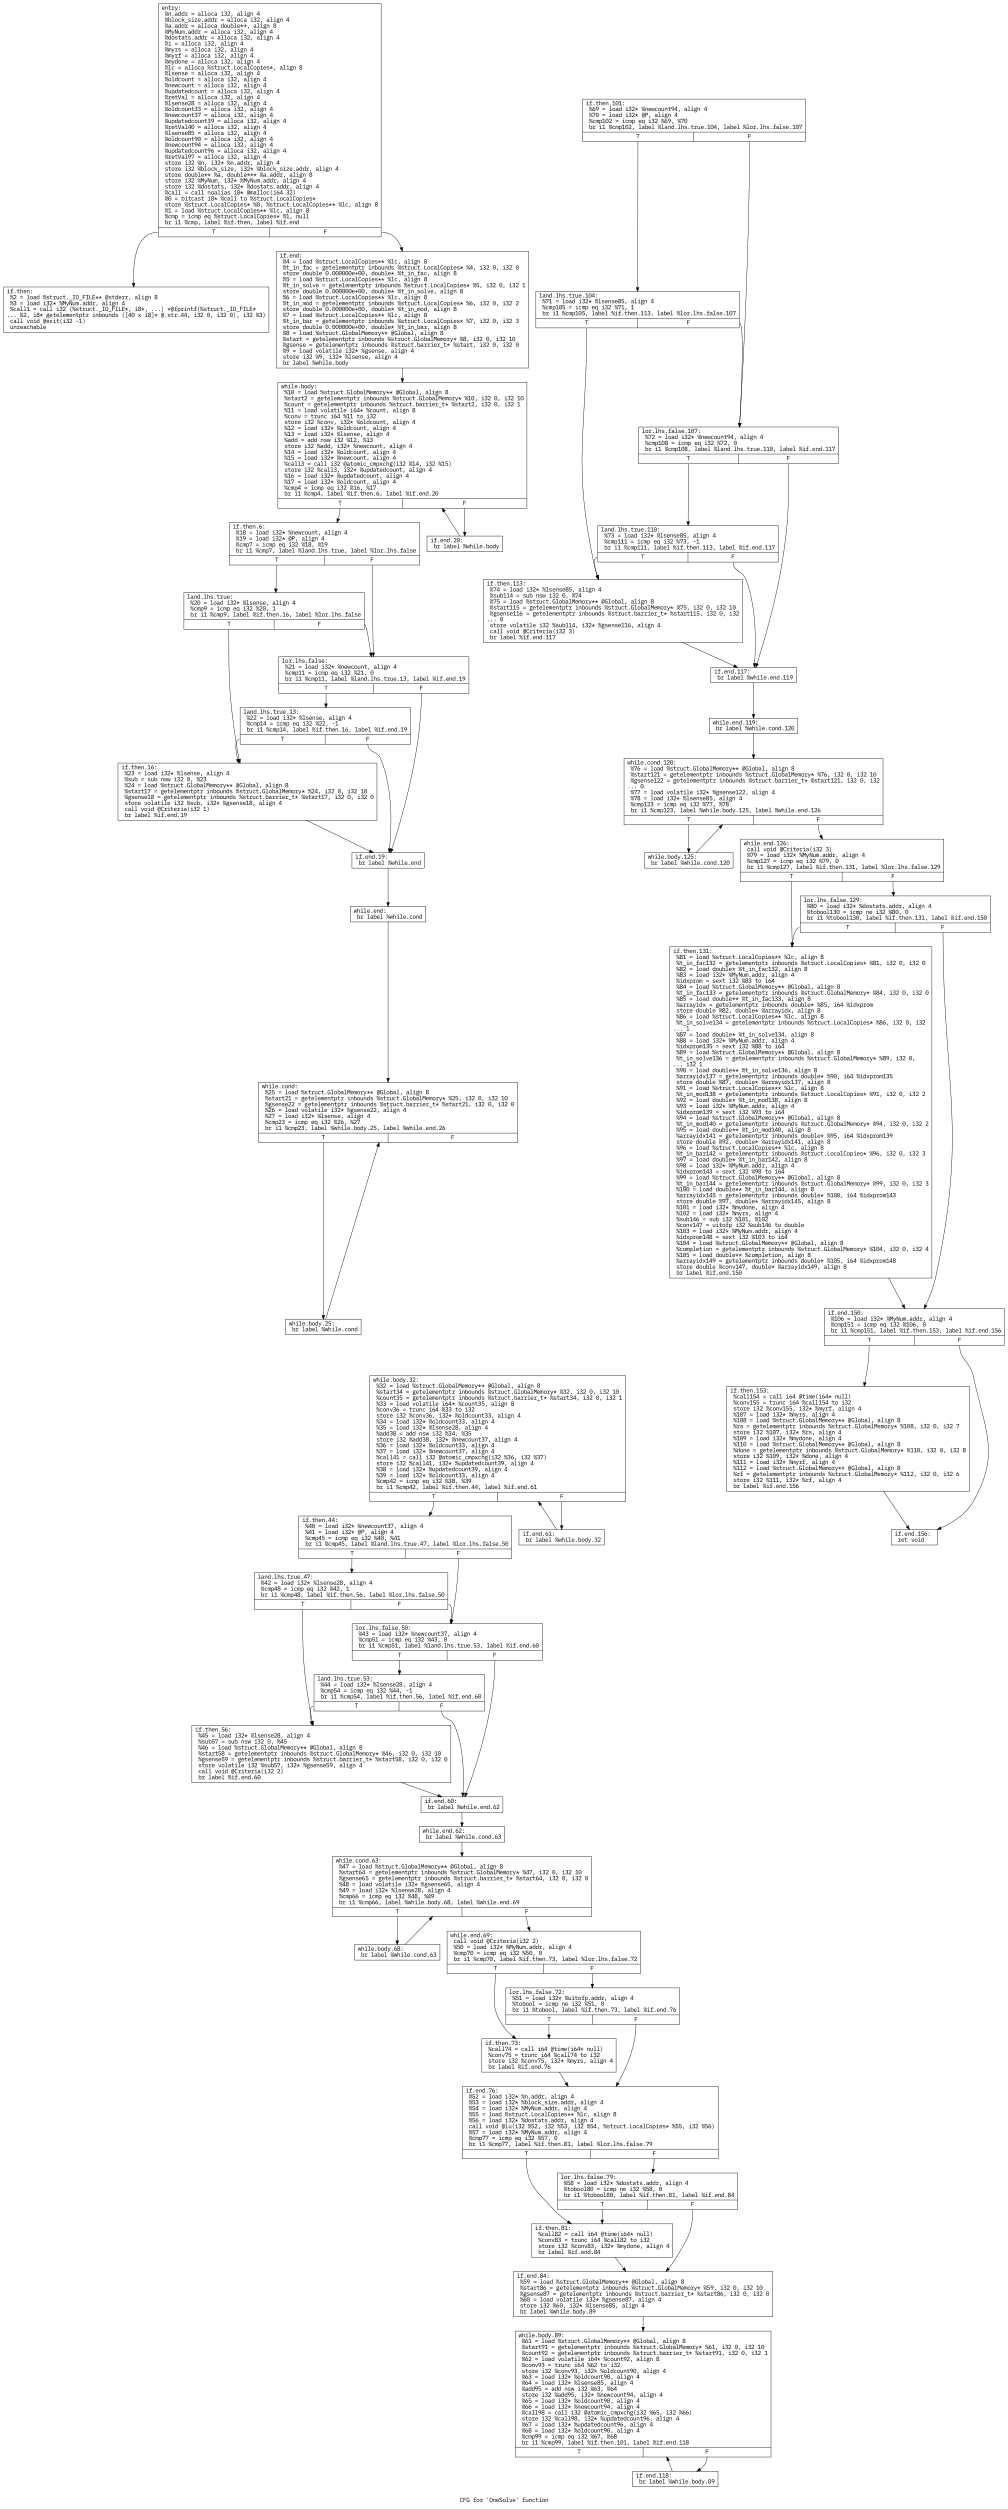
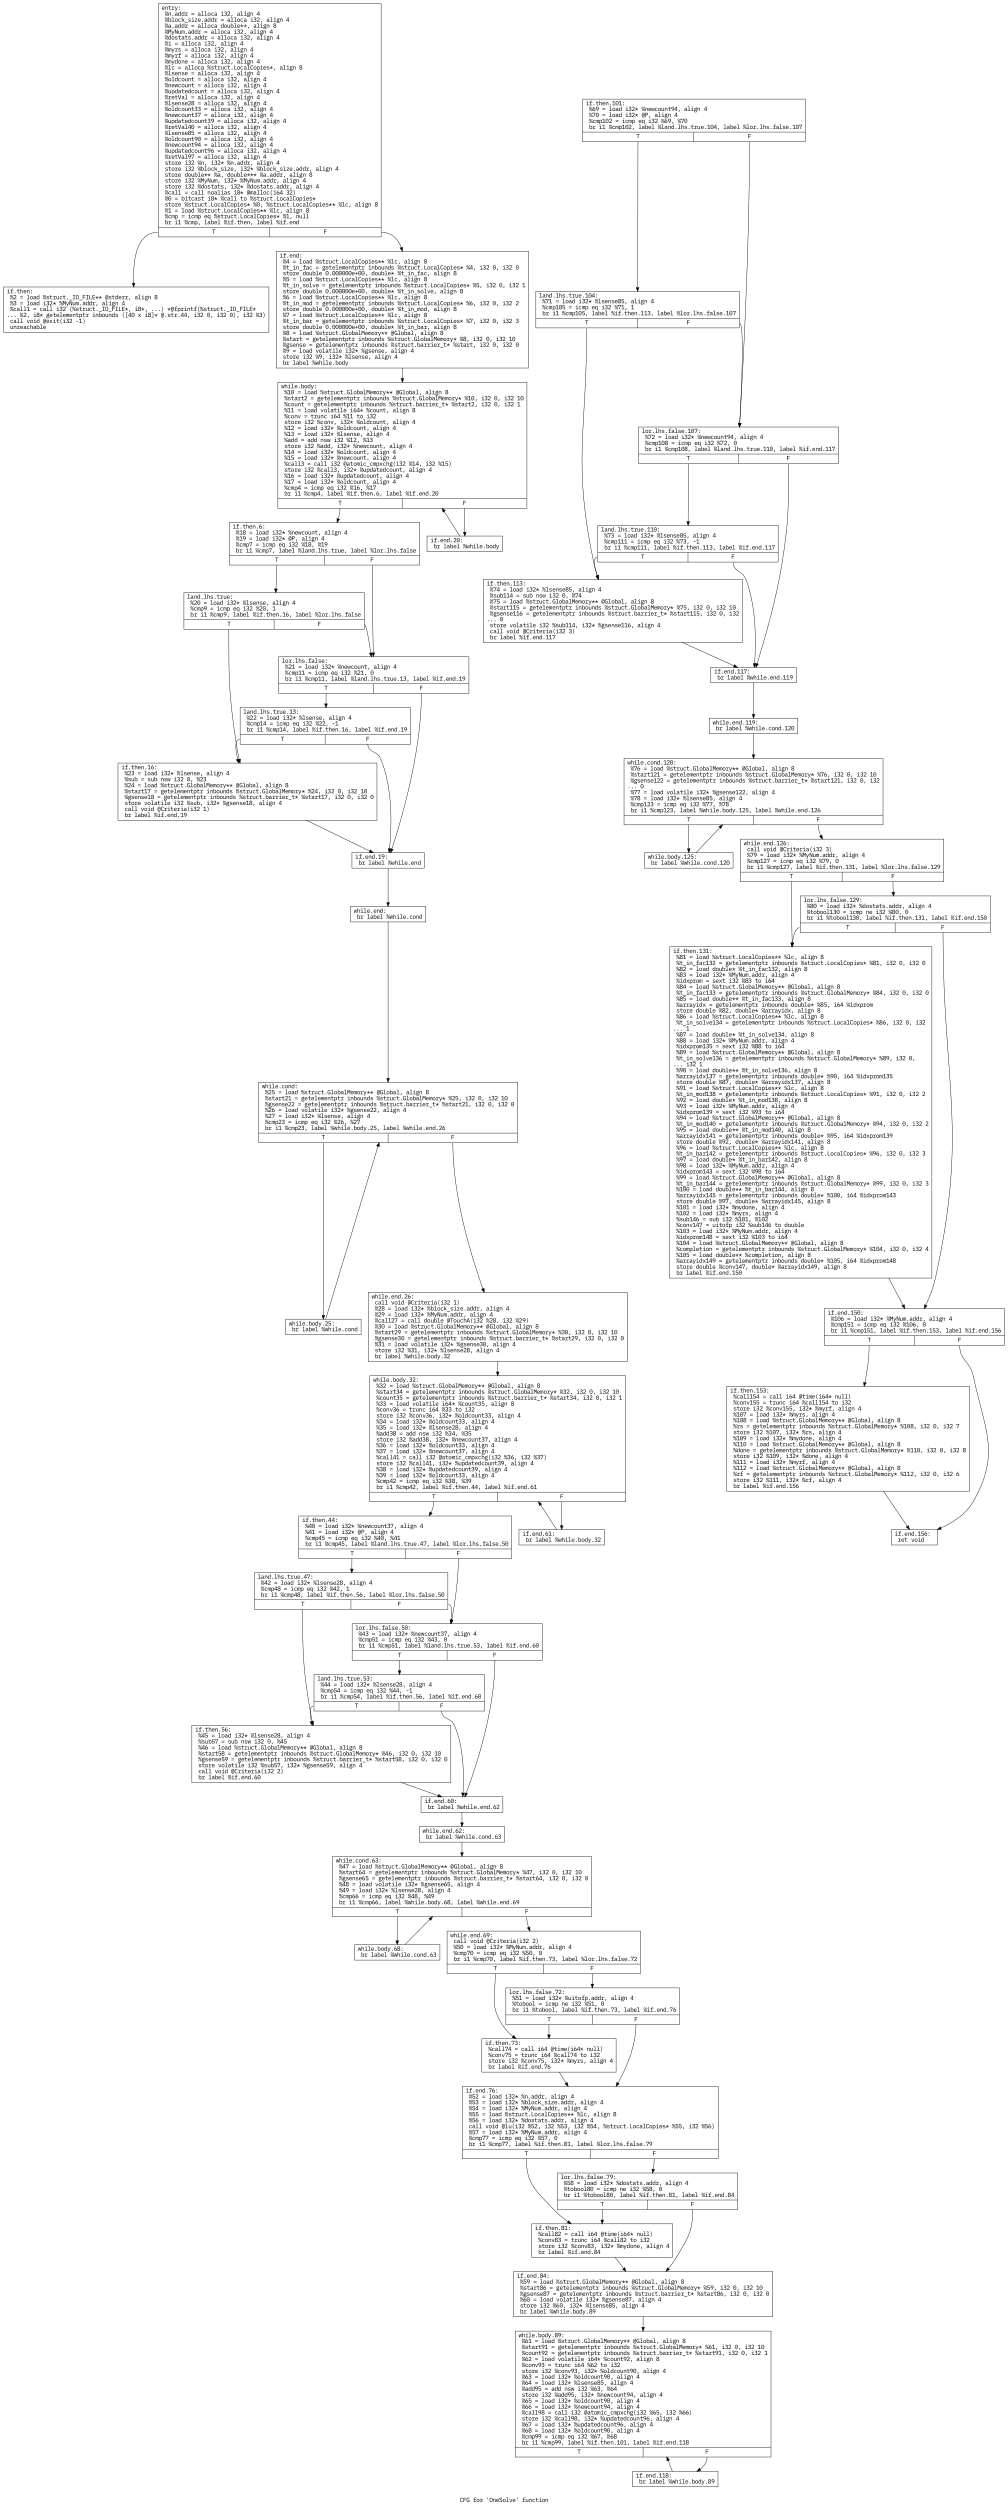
node "while.end.26:": added
